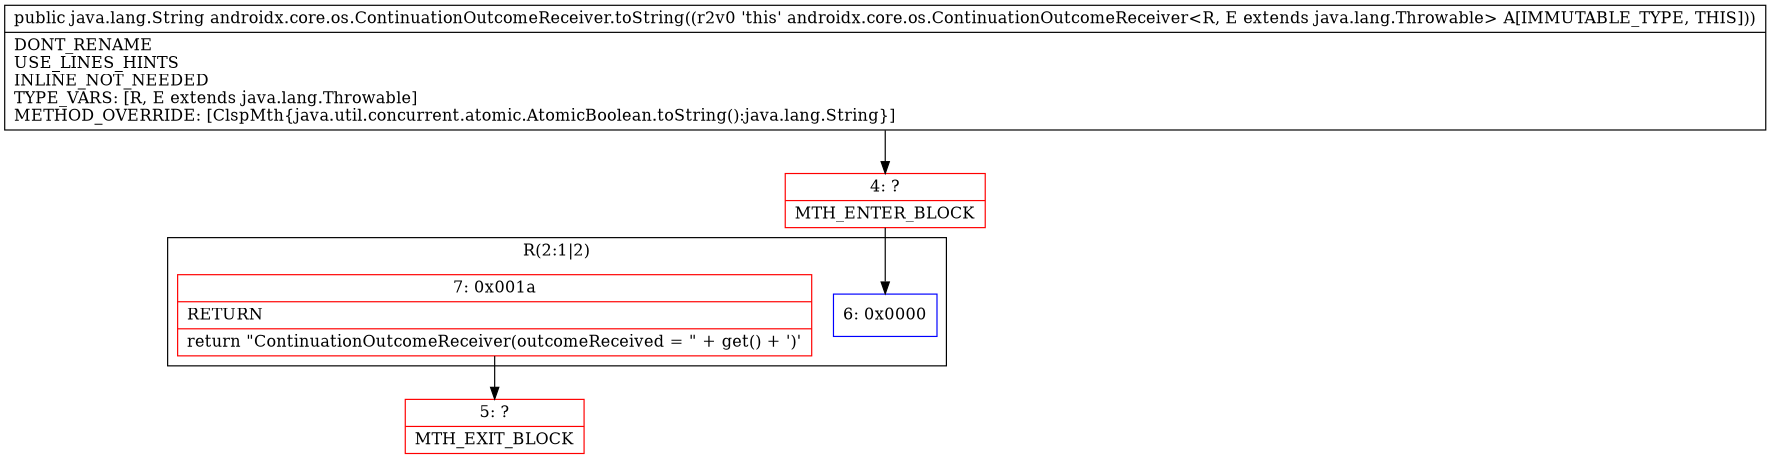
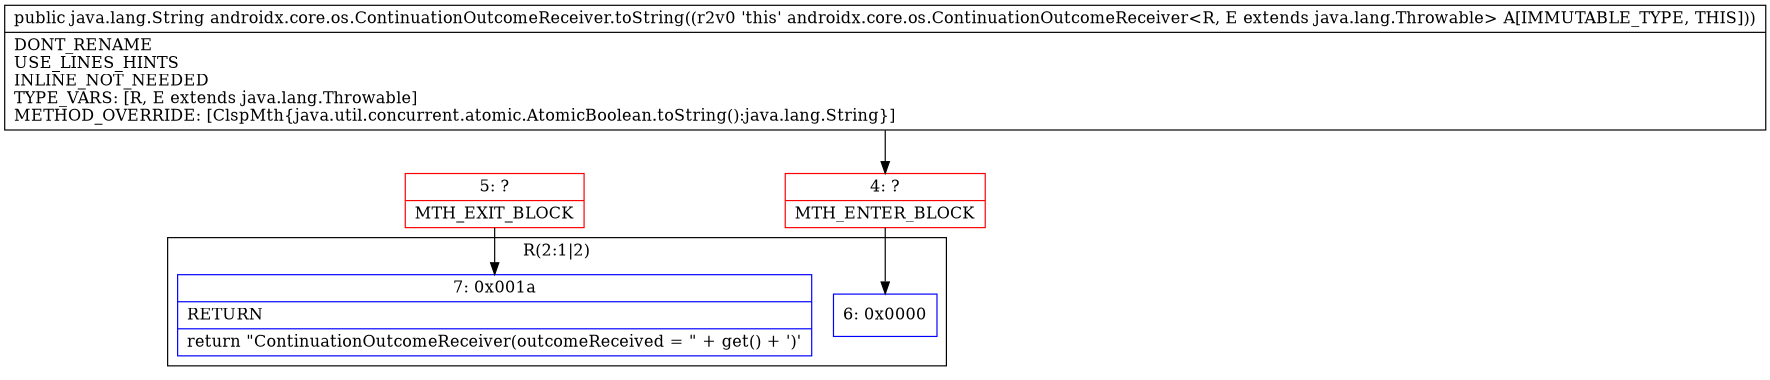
node "7: 0x001a": color red -> blue
edge "7: 0x001a" -> "5: ?": reversed
